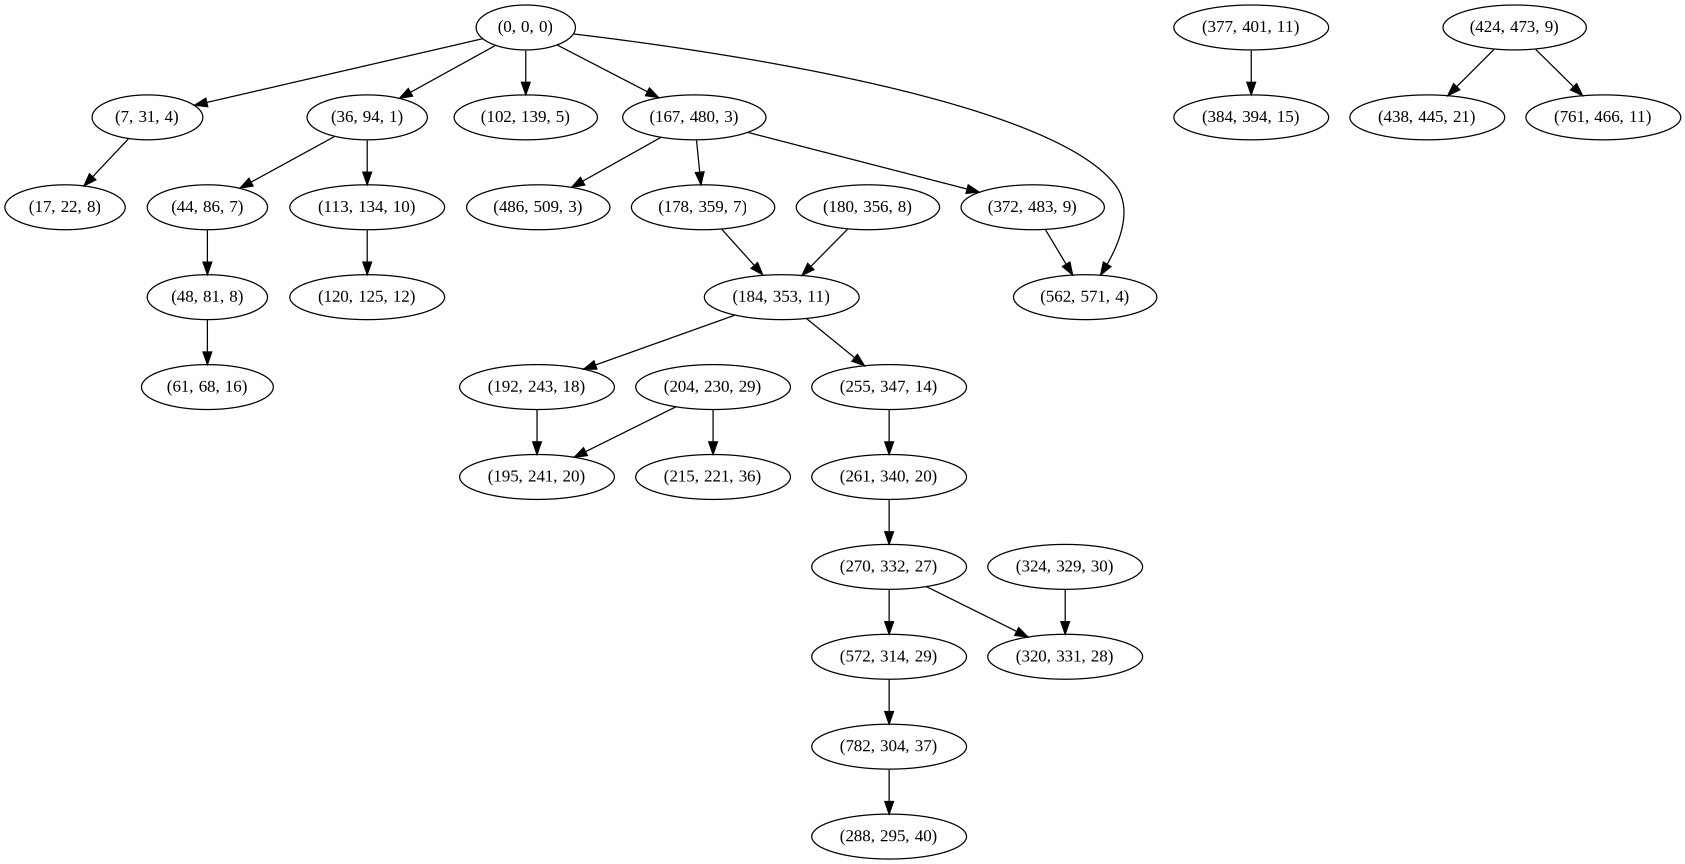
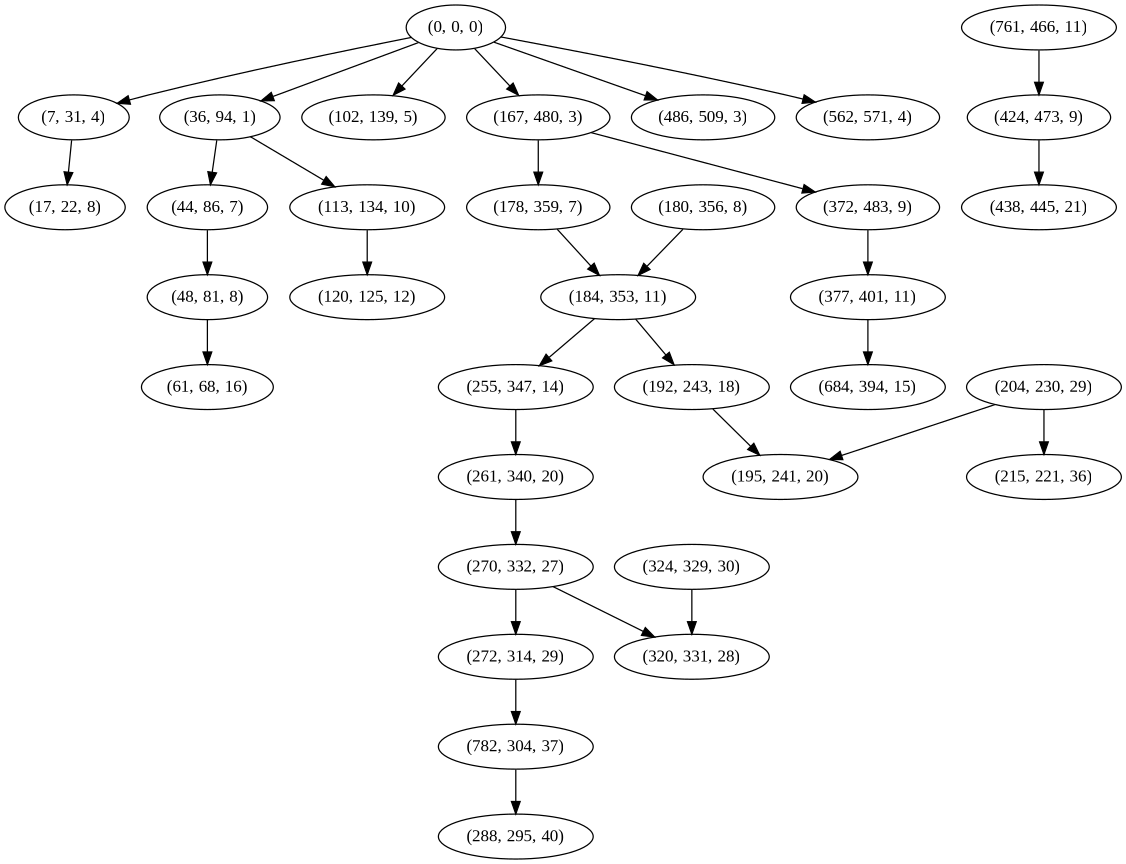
edge "(424, 473, 9)" -> "(761, 466, 11)": reversed
node "(384, 394, 15)": label "(384, 394, 15)" -> "(684, 394, 15)"
edge "(167, 480, 3)" -> "(486, 509, 3)": now "(0, 0, 0)" -> "(486, 509, 3)"
edge "(372, 483, 9)" -> "(562, 571, 4)": now "(372, 483, 9)" -> "(377, 401, 11)"
node "(572, 314, 29)": label "(572, 314, 29)" -> "(272, 314, 29)"
